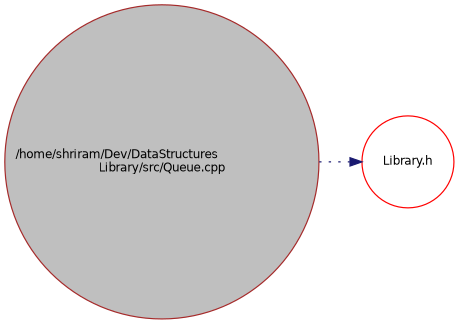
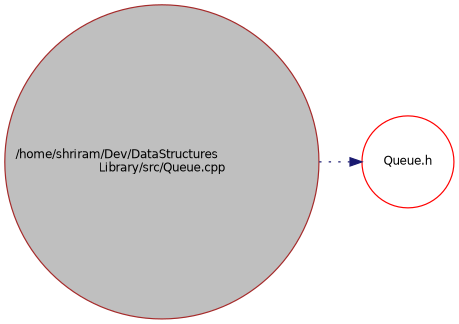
node "Library.h": label "Library.h" -> "Queue.h"
